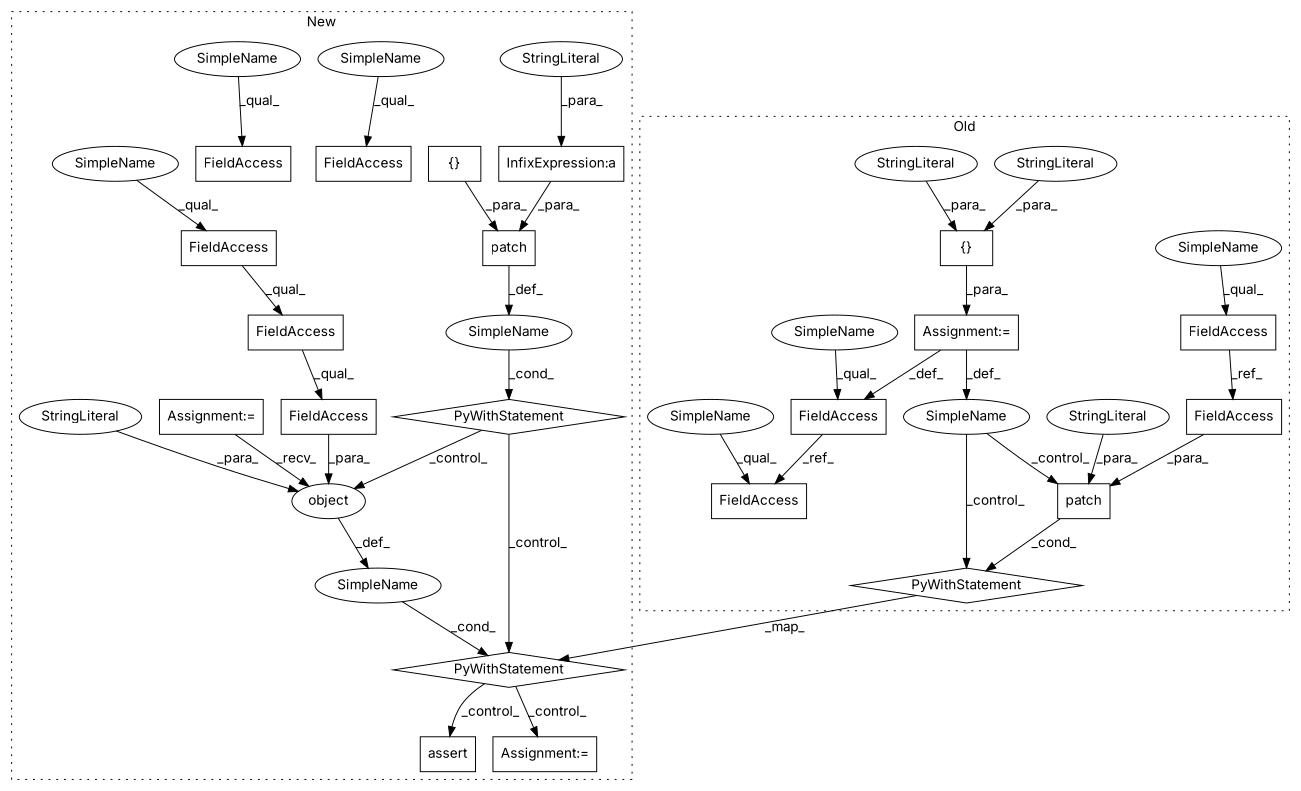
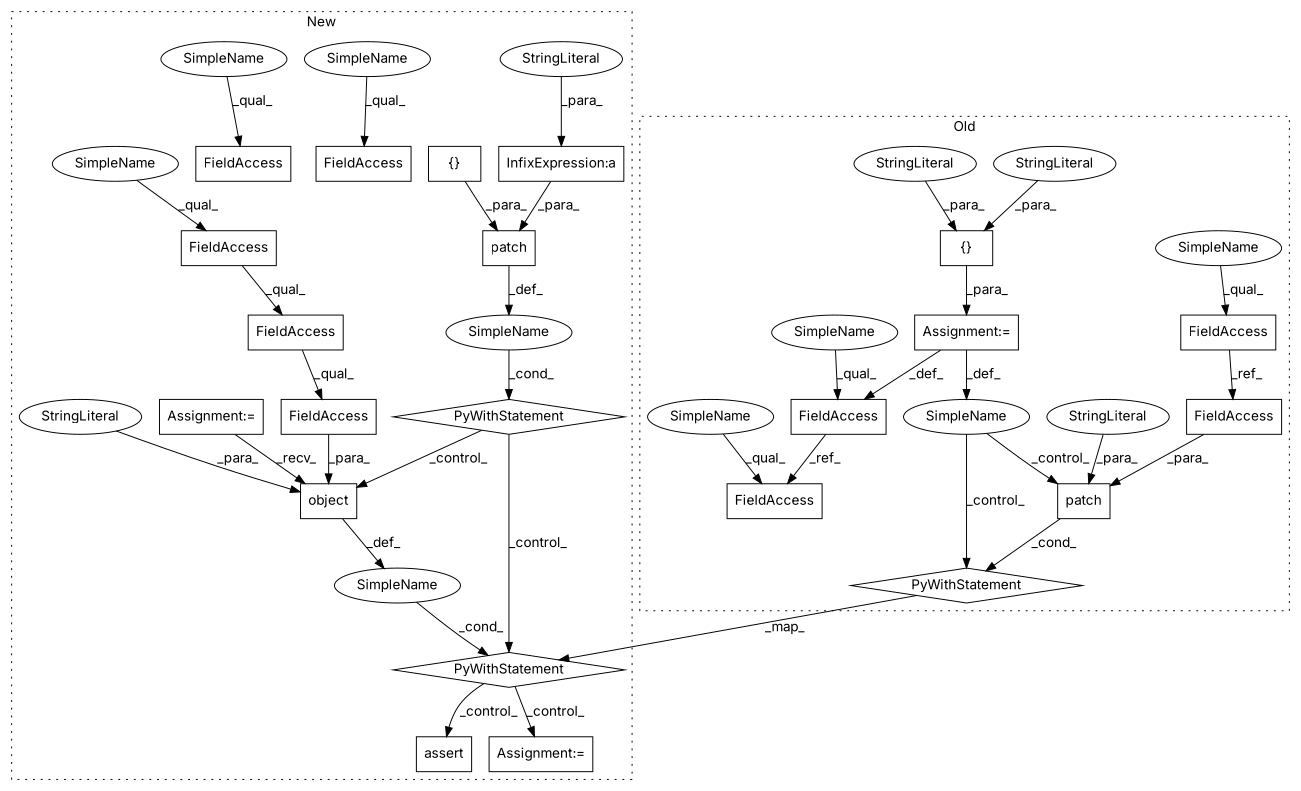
node "object": shape ellipse -> box
